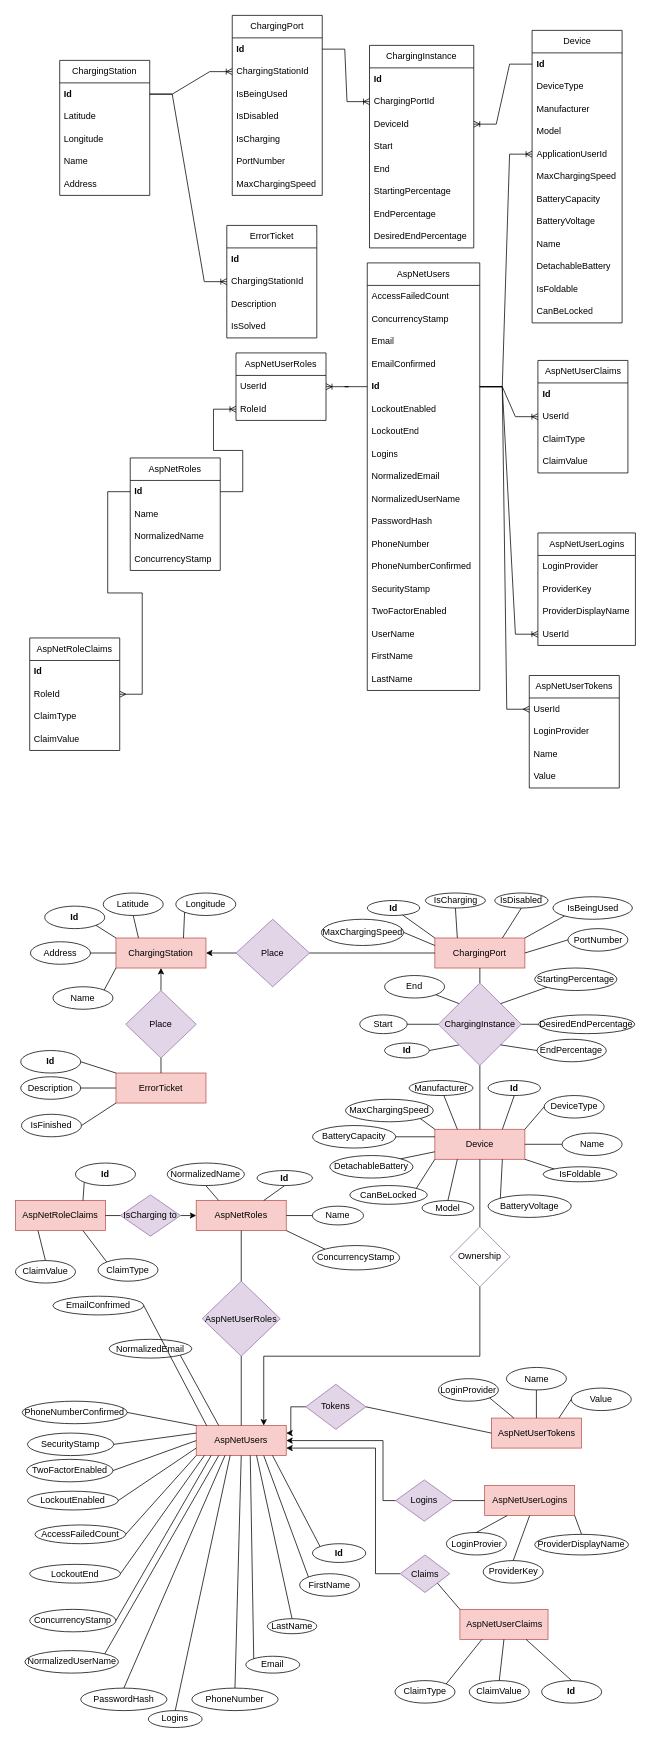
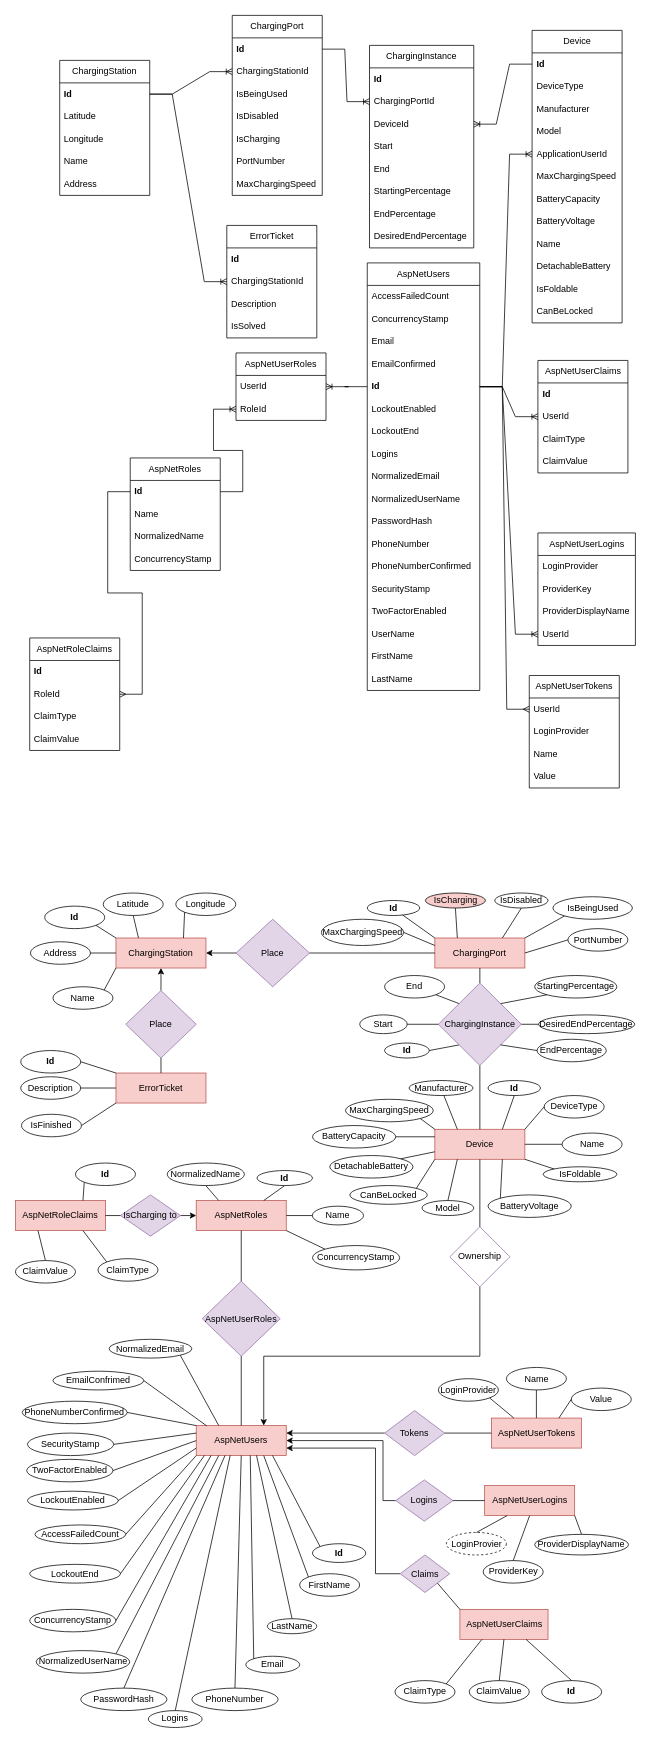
node "IsCharging": fillcolor #ffffff -> #f8cecc
node "StartingPercentage": moved (576, 979) -> (576, 987)
node "EmailConfrimed": moved (98, 1305) -> (98, 1380)
node "Tokens": moved (336, 1407) -> (414, 1433)
node "LoginProvier": style solid -> dashed
node "NormalizedUserName": moved (72, 1662) -> (83, 1662)
